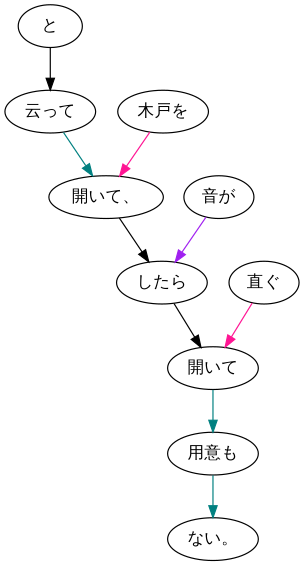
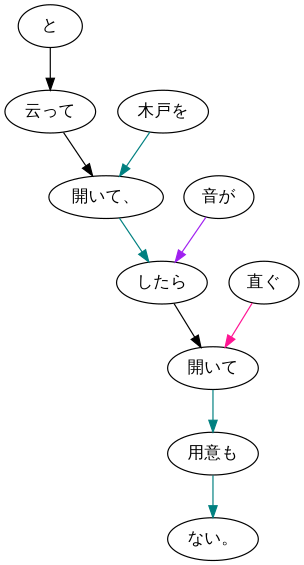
edge "云って" -> "開いて、": color teal -> black
edge "木戸を" -> "開いて、": color deeppink -> teal
edge "開いて、" -> "したら": color black -> teal
